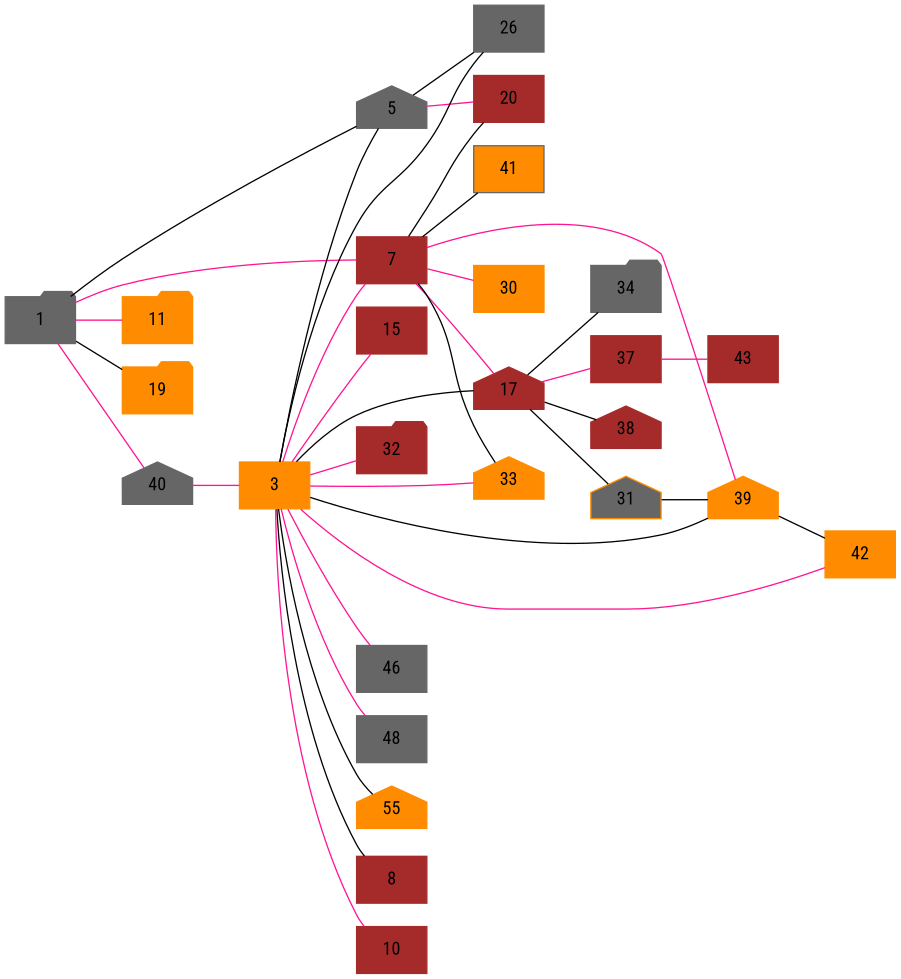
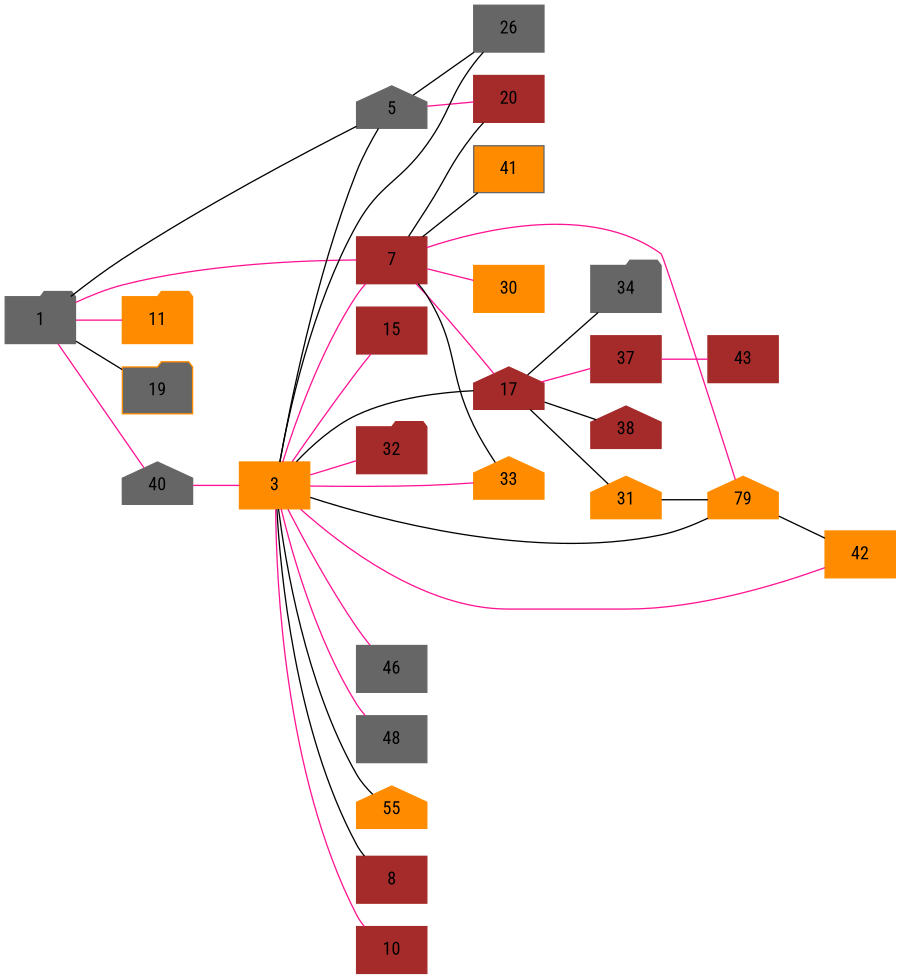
node "19": fillcolor darkorange -> gray40
node "31": fillcolor gray40 -> darkorange
node "39": label "39" -> "79"
